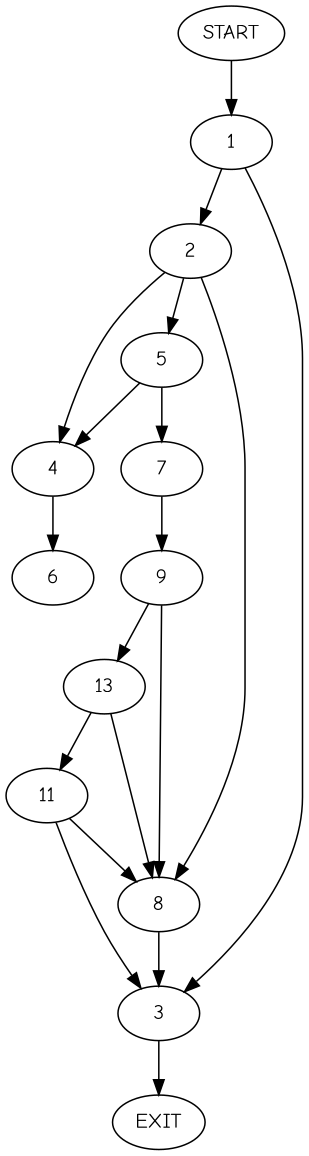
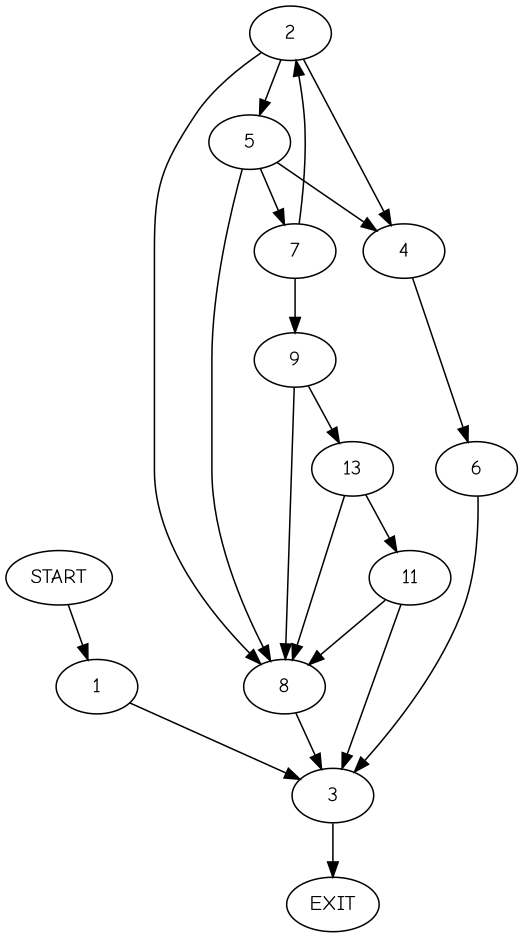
edge "1" -> "2": now "7" -> "2"
edge "5" -> "8": added
edge "6" -> "3": added
